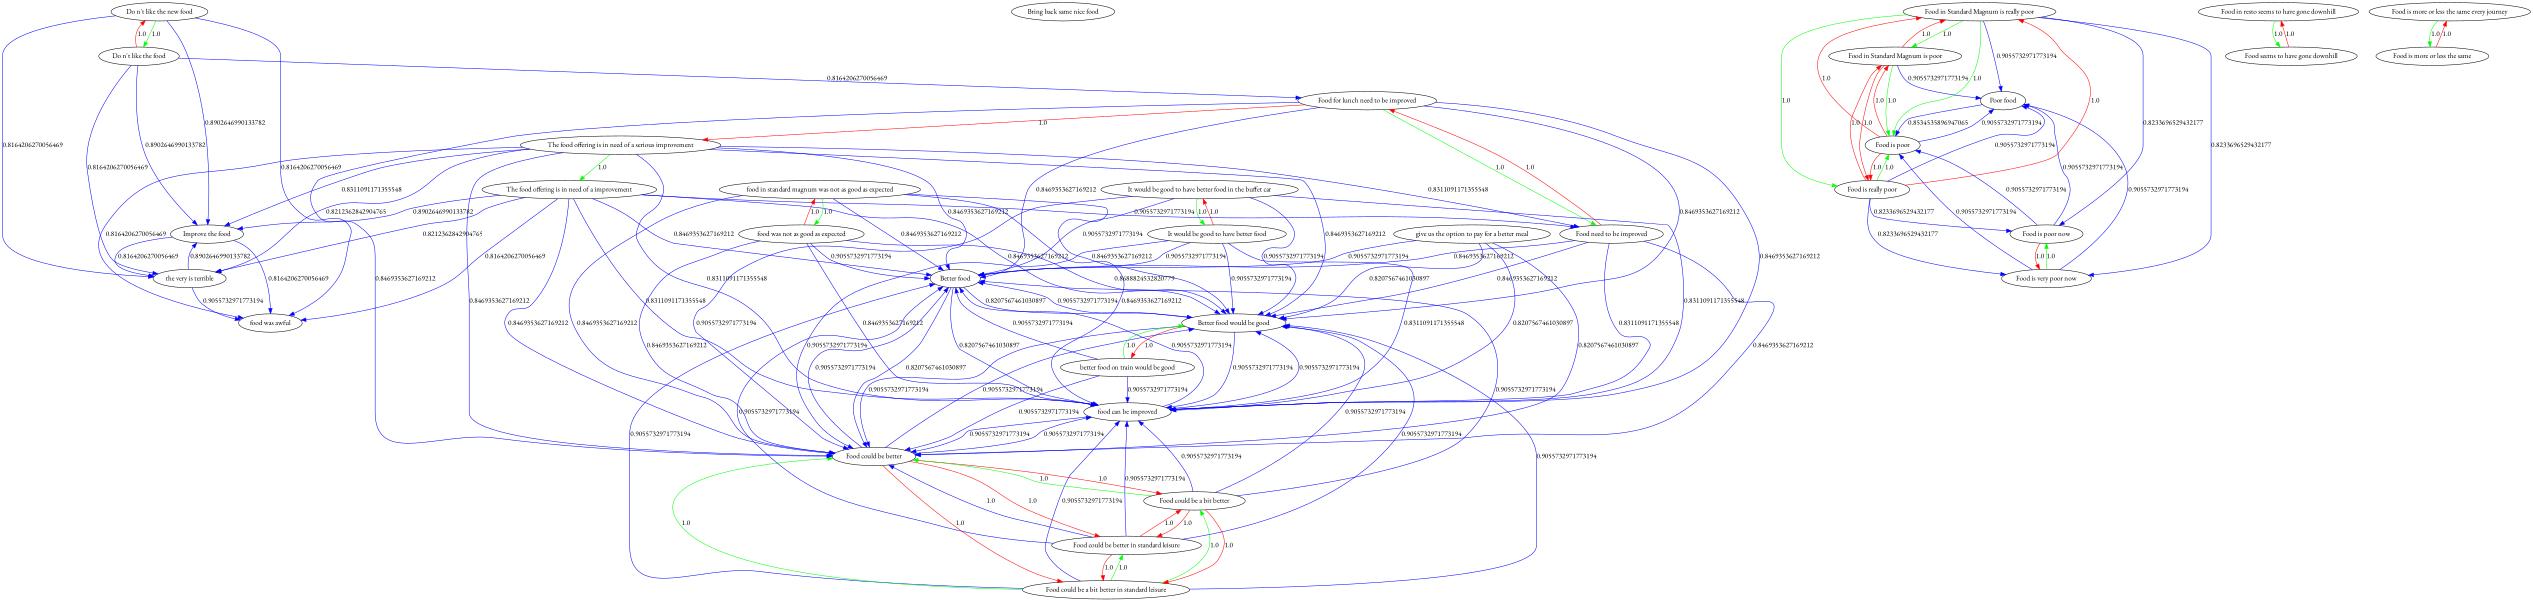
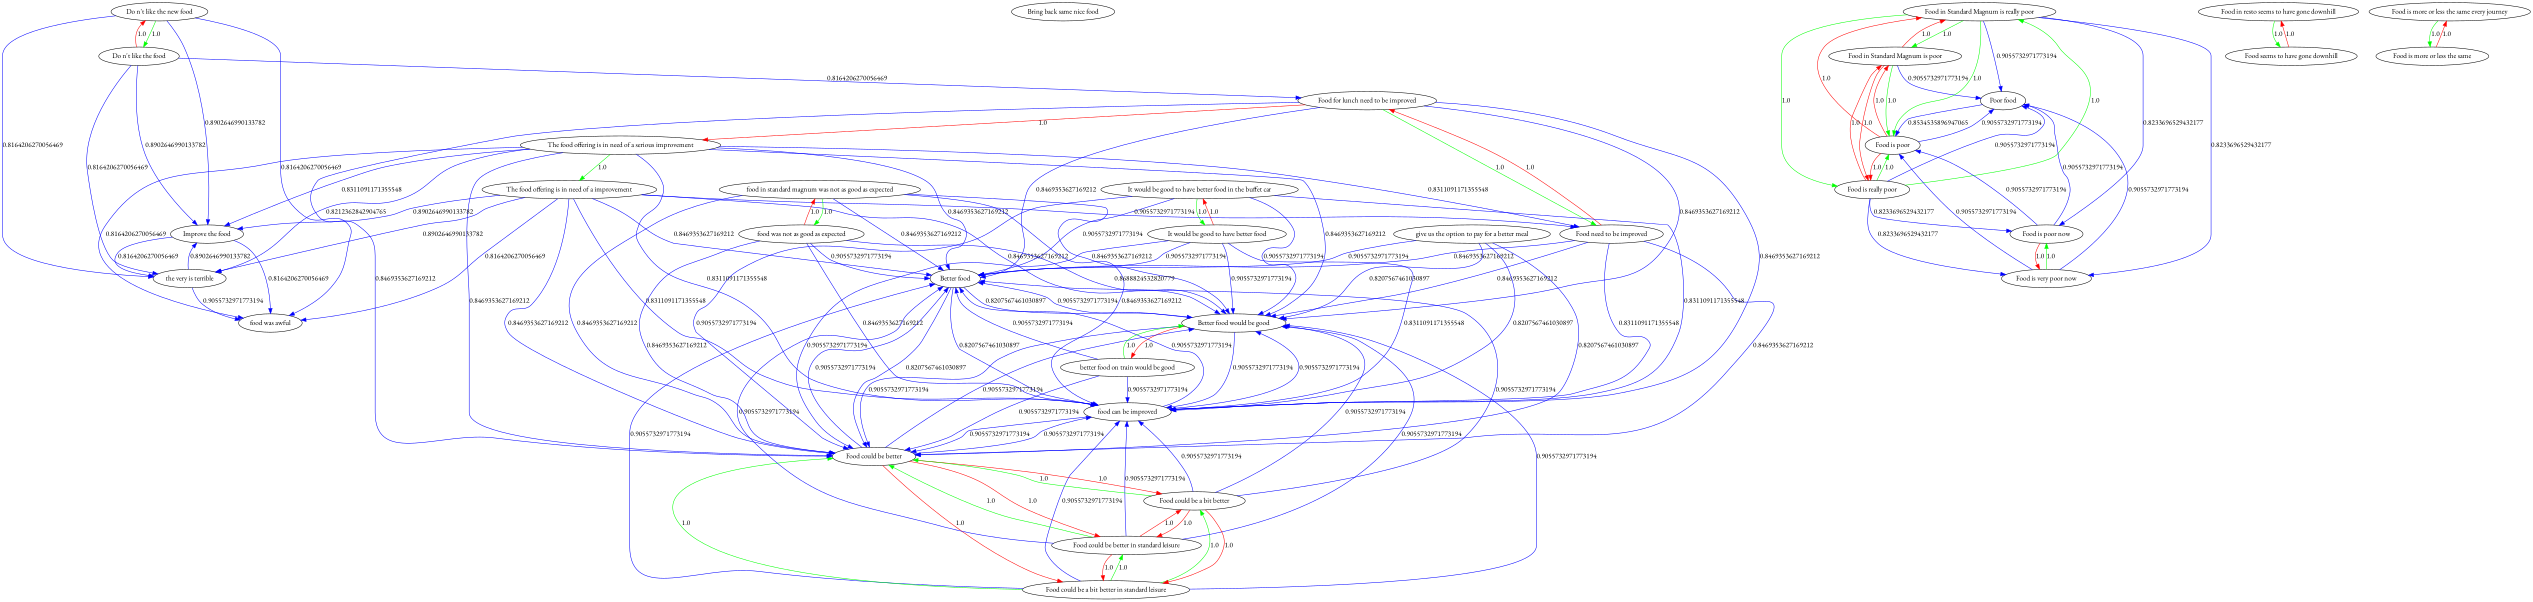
edge "Food is really poor" -> "Food in Standard Magnum is really poor": color red -> green
edge "The food offering is in need of a improvement" -> "the very is terrible": label "0.8212362842904765" -> "0.8902646990133782"
edge "Food could be better in standard leisure" -> "Food could be better": color blue -> green
